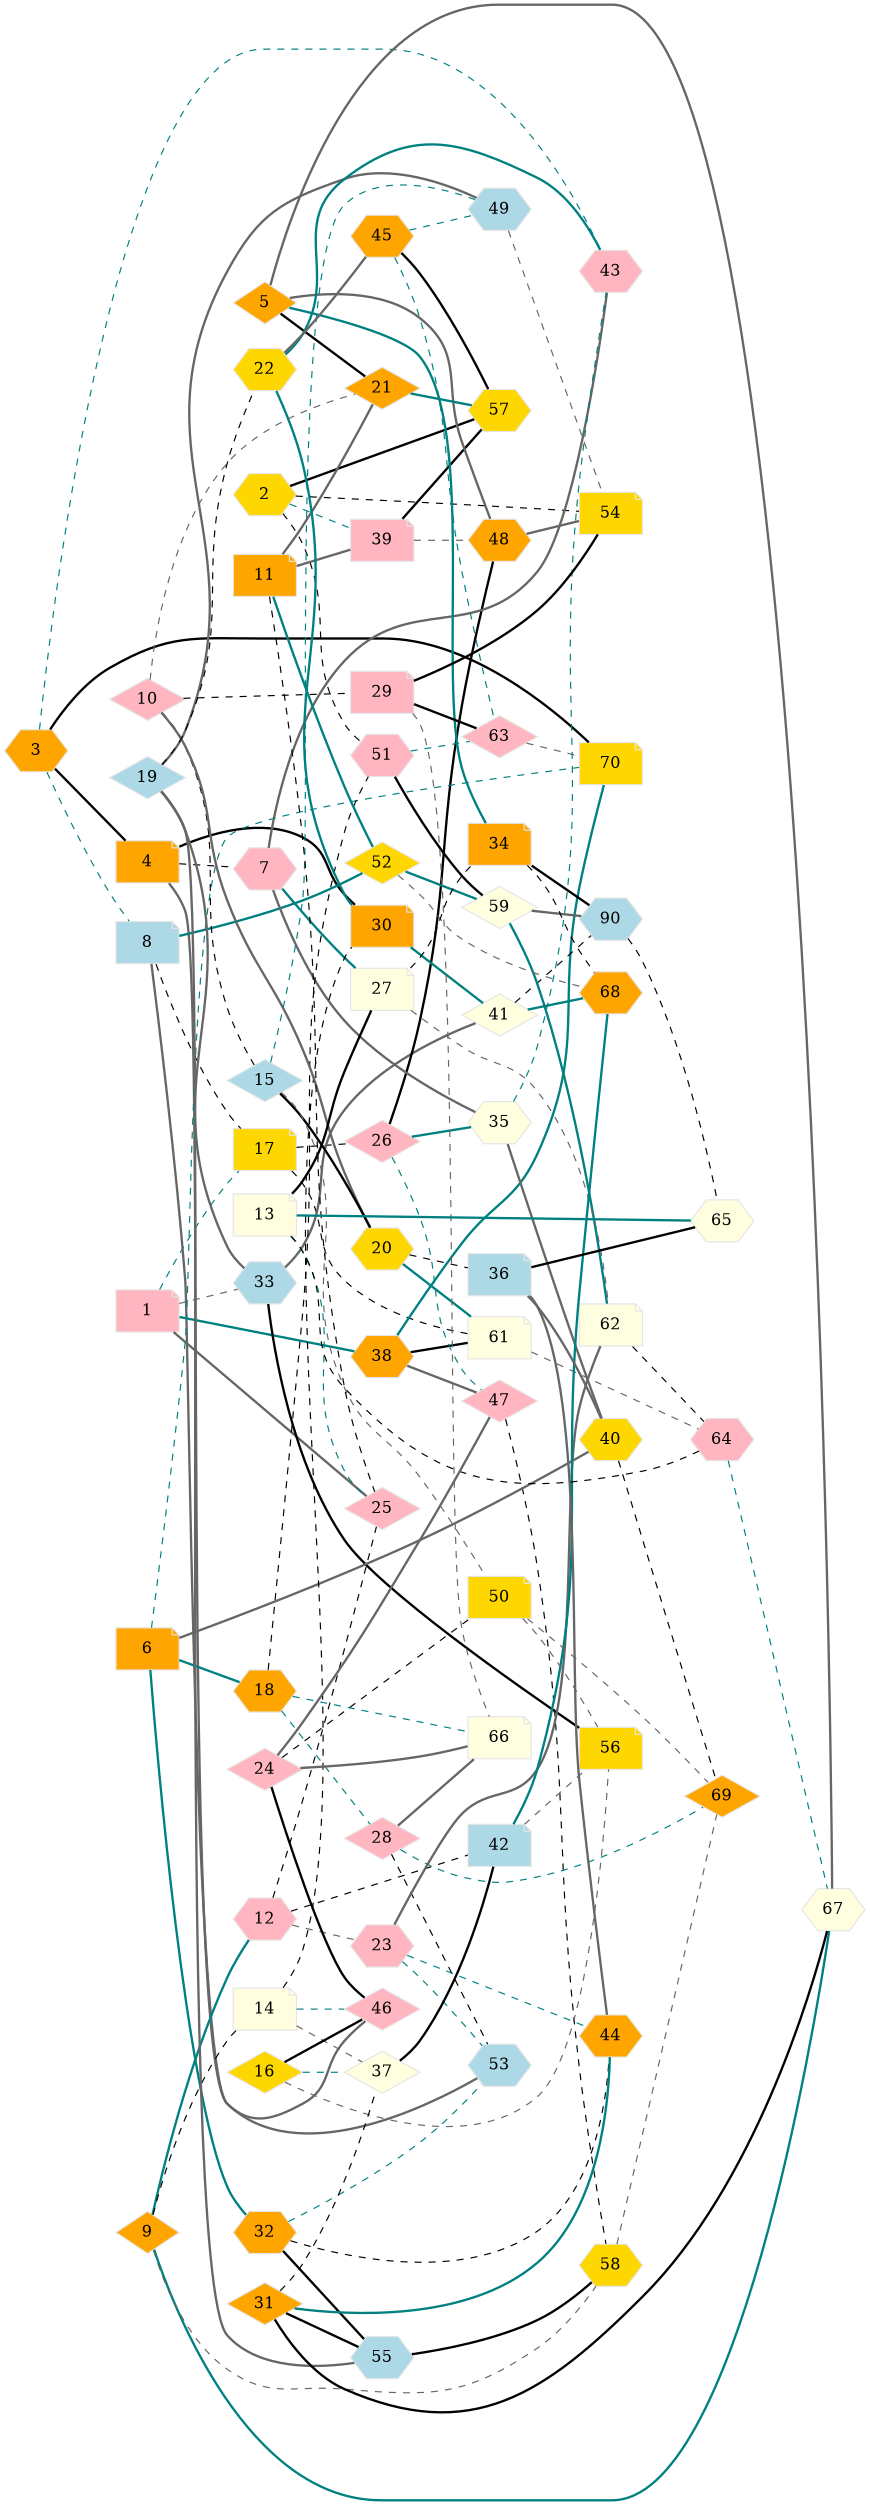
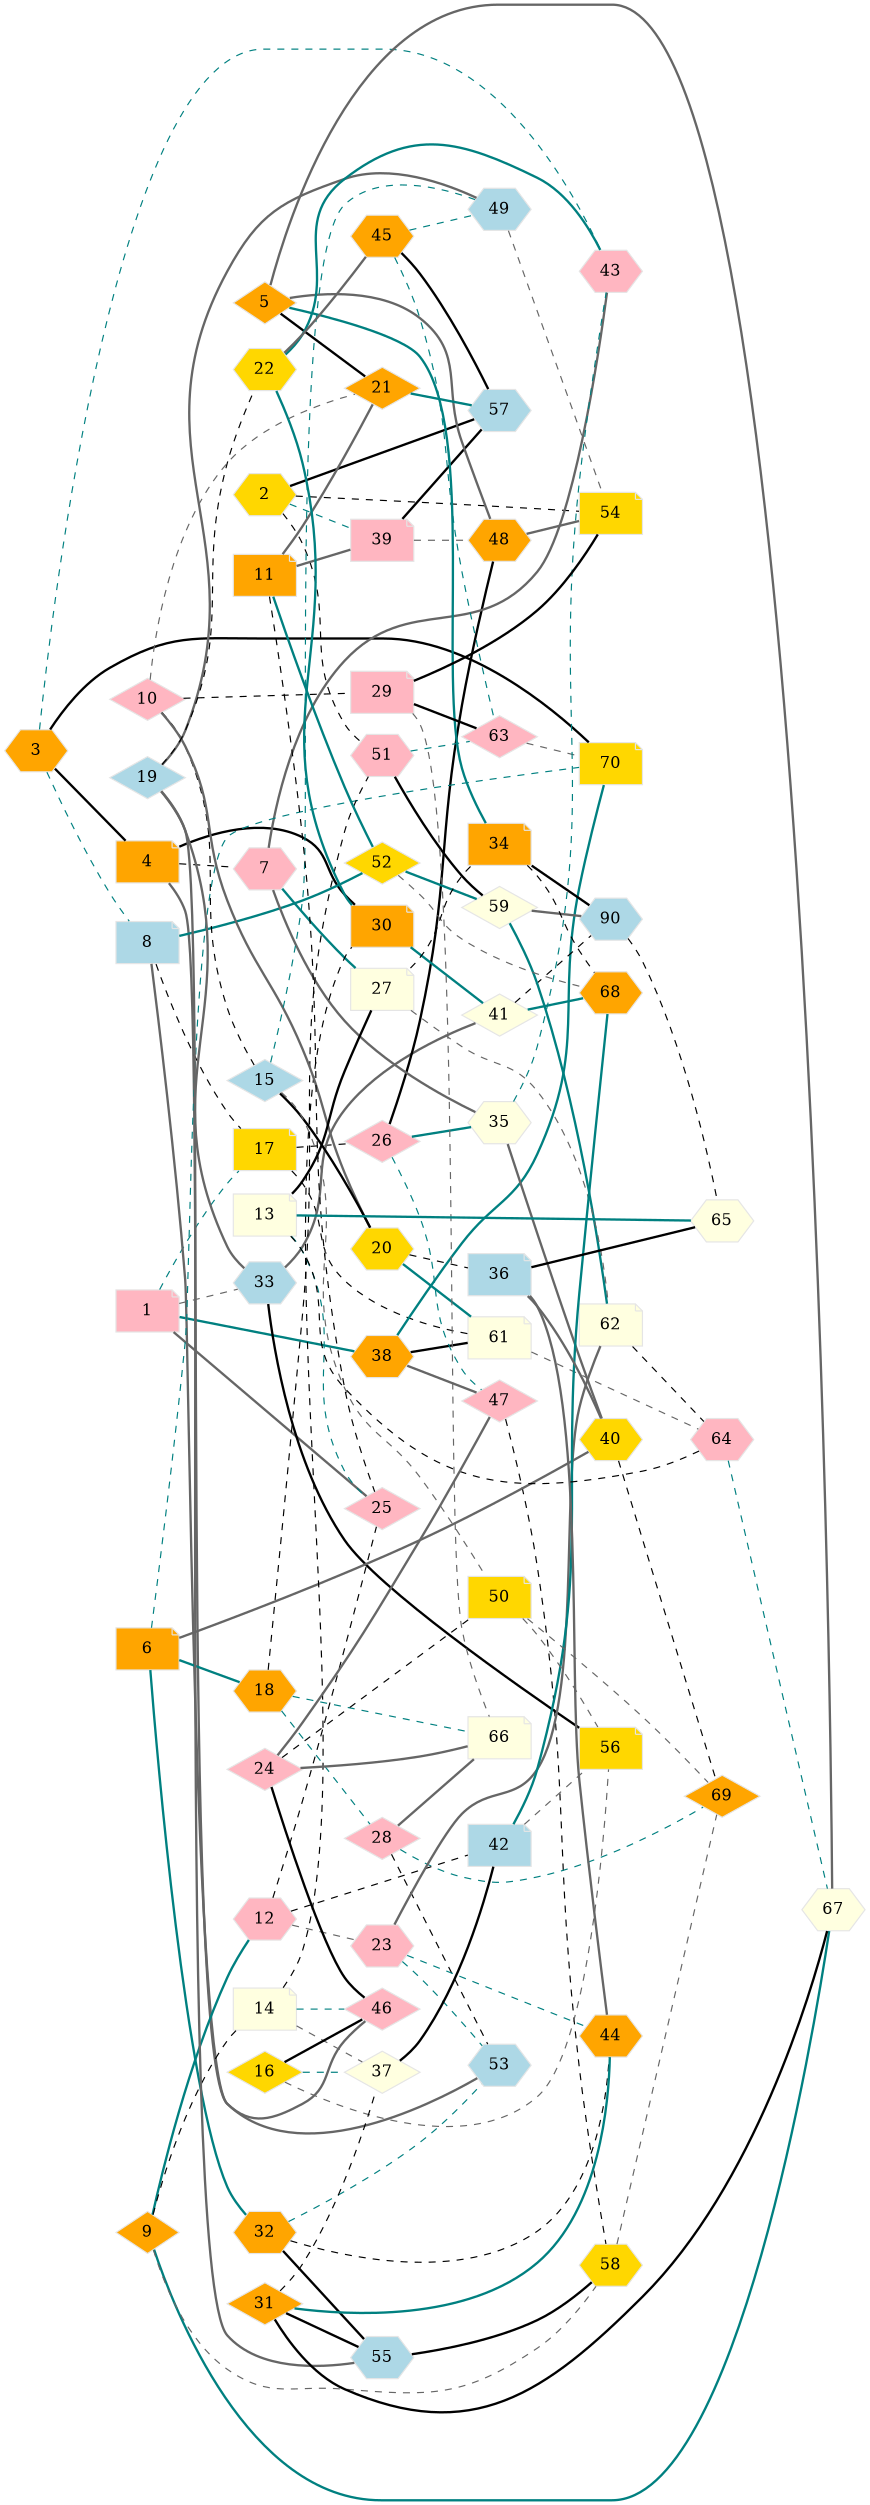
node "57": fillcolor gold -> lightblue
